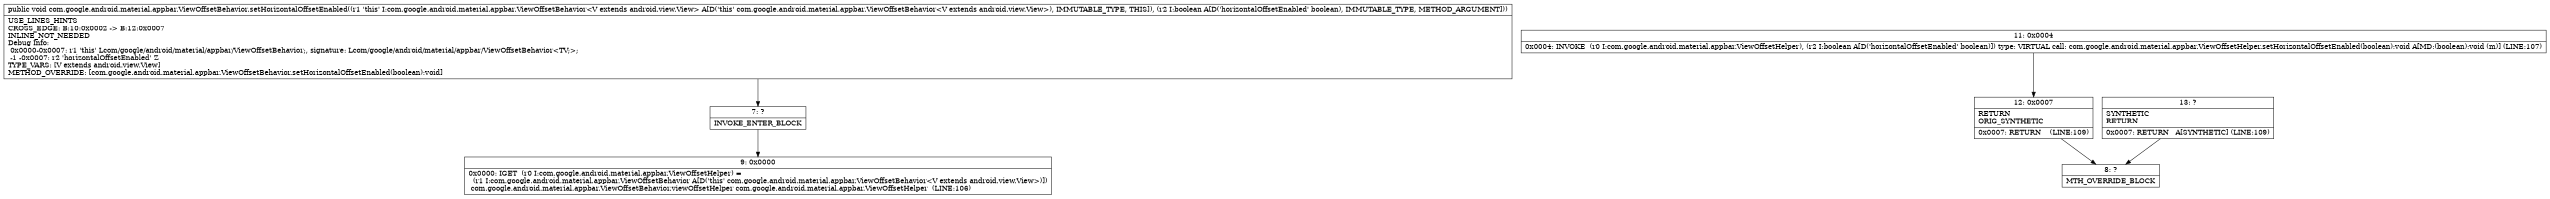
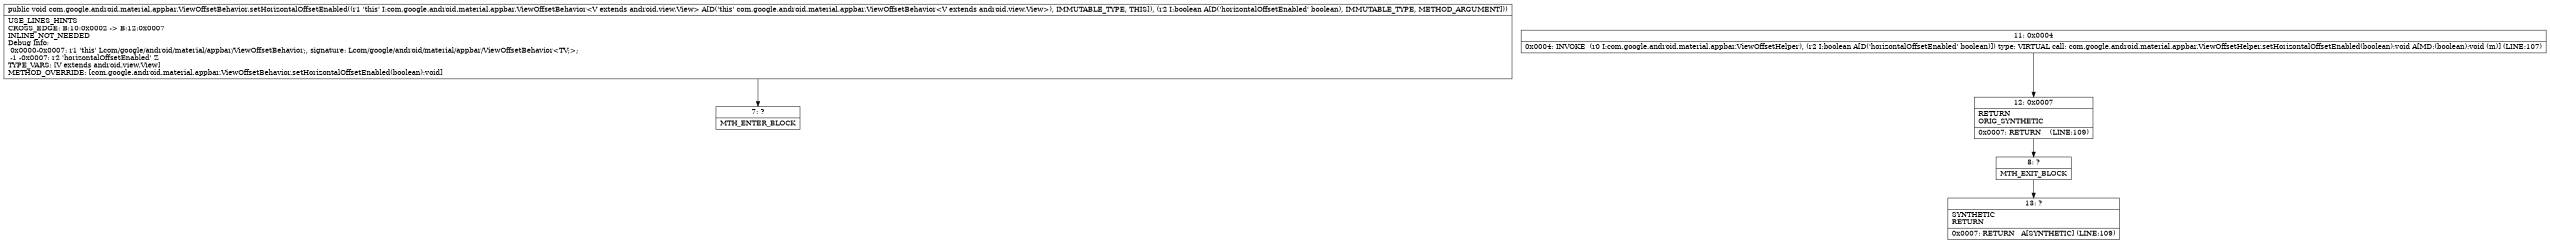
node "7: ?": text "INVOKE_ENTER_BLOCK" -> "MTH_ENTER_BLOCK"
edge "13: ?" -> "8: ?": reversed
node "9: 0x0000": removed
node "8: ?": text "MTH_OVERRIDE_BLOCK" -> "MTH_EXIT_BLOCK"
